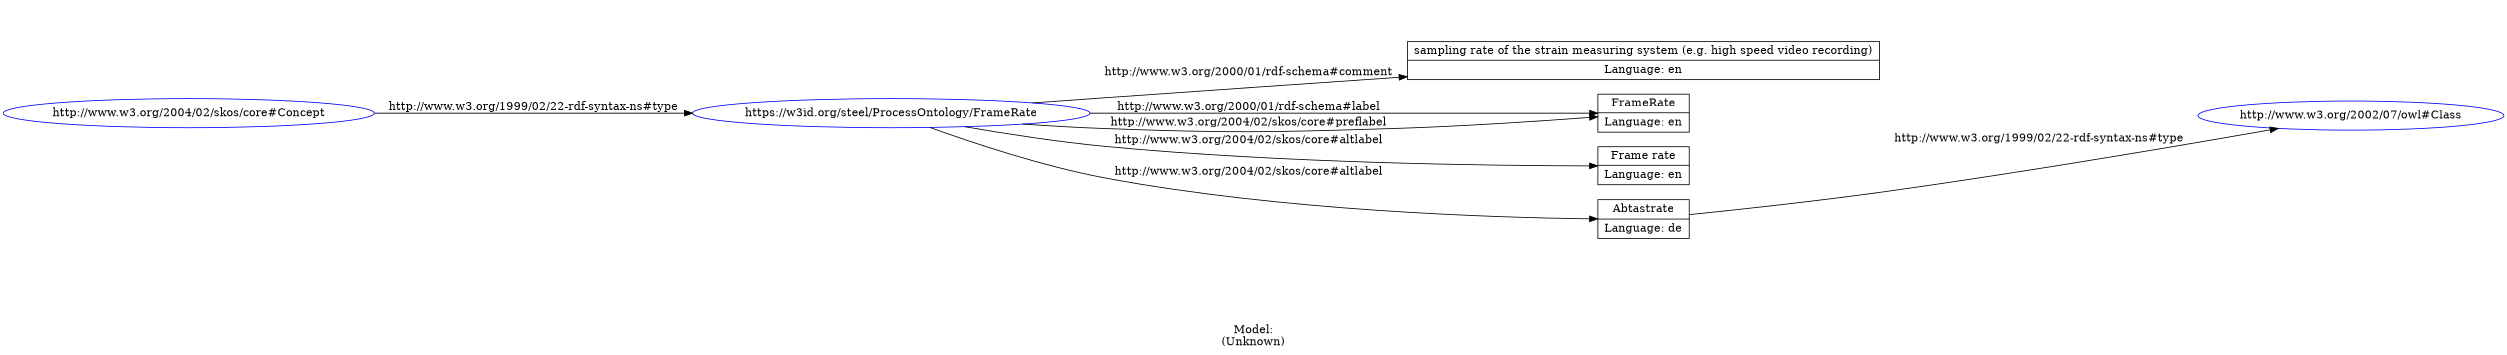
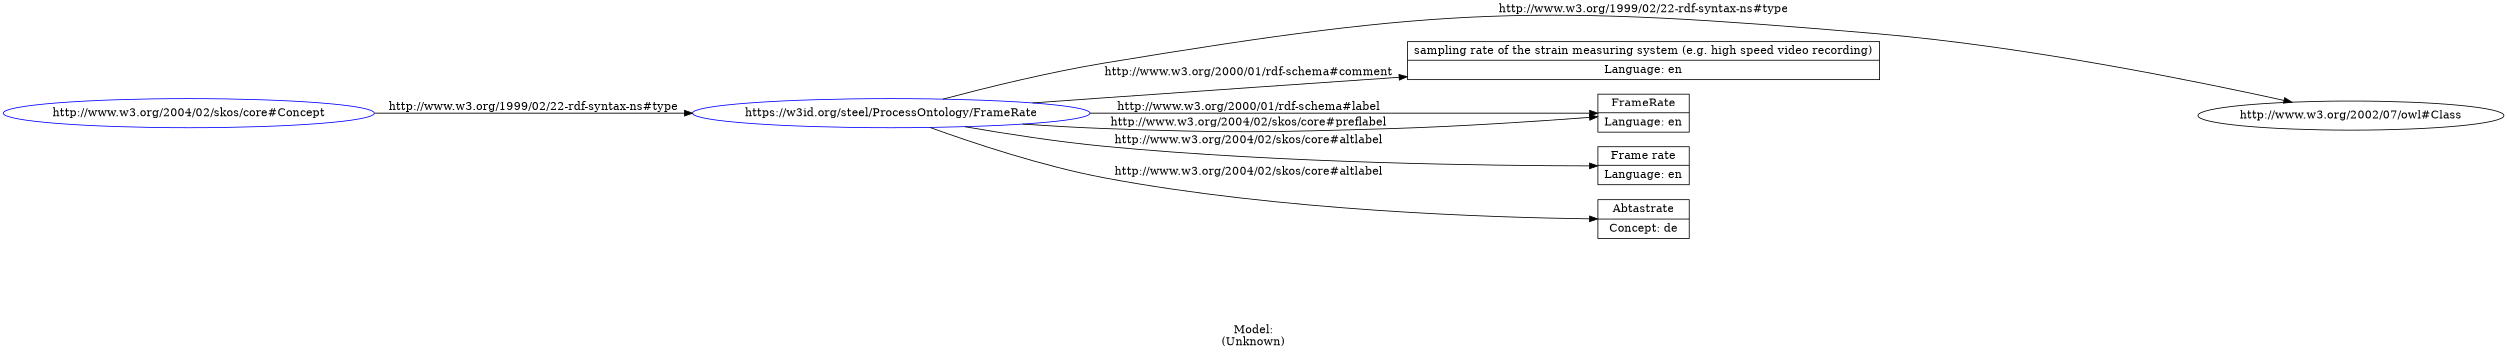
node "http://www.w3.org/2002/07/owl#Class": color blue -> black
edge "Abtastrate" -> "http://www.w3.org/2002/07/owl#Class": now "https://w3id.org/steel/ProcessOntology/FrameRate" -> "http://www.w3.org/2002/07/owl#Class"
node "Abtastrate": text "Language: de" -> "Concept: de"
